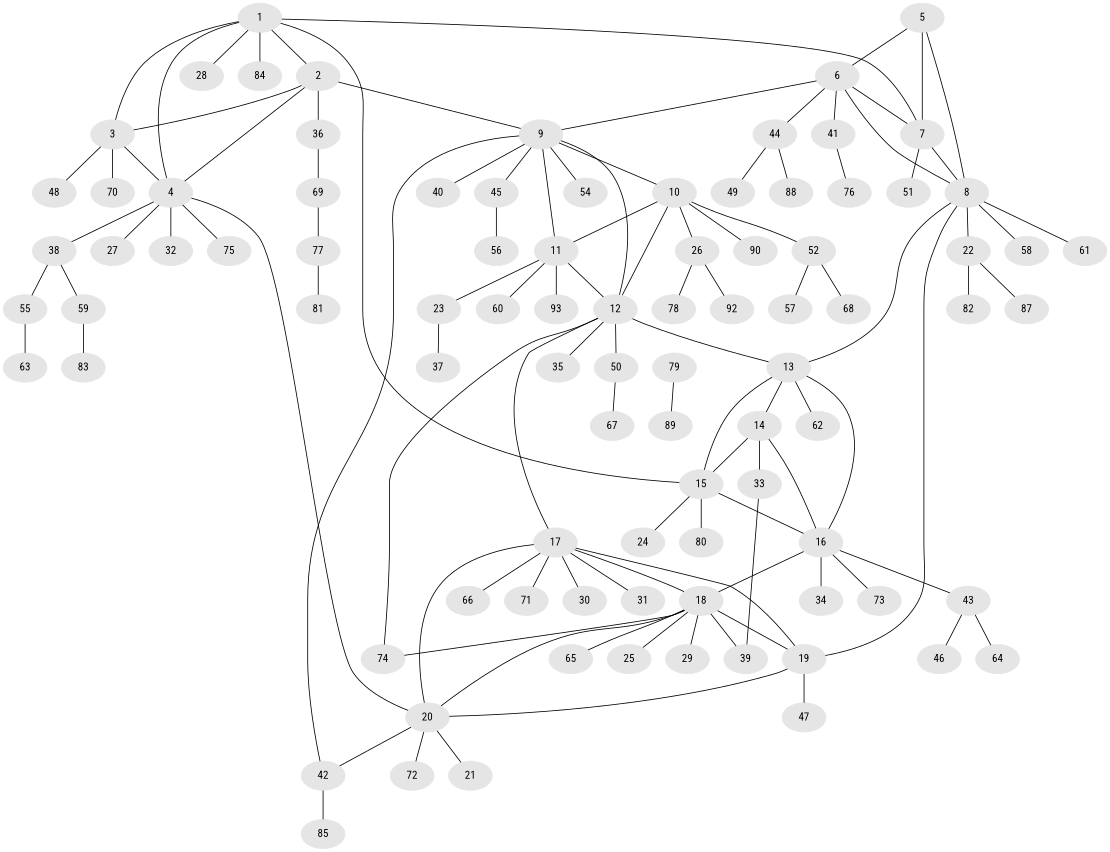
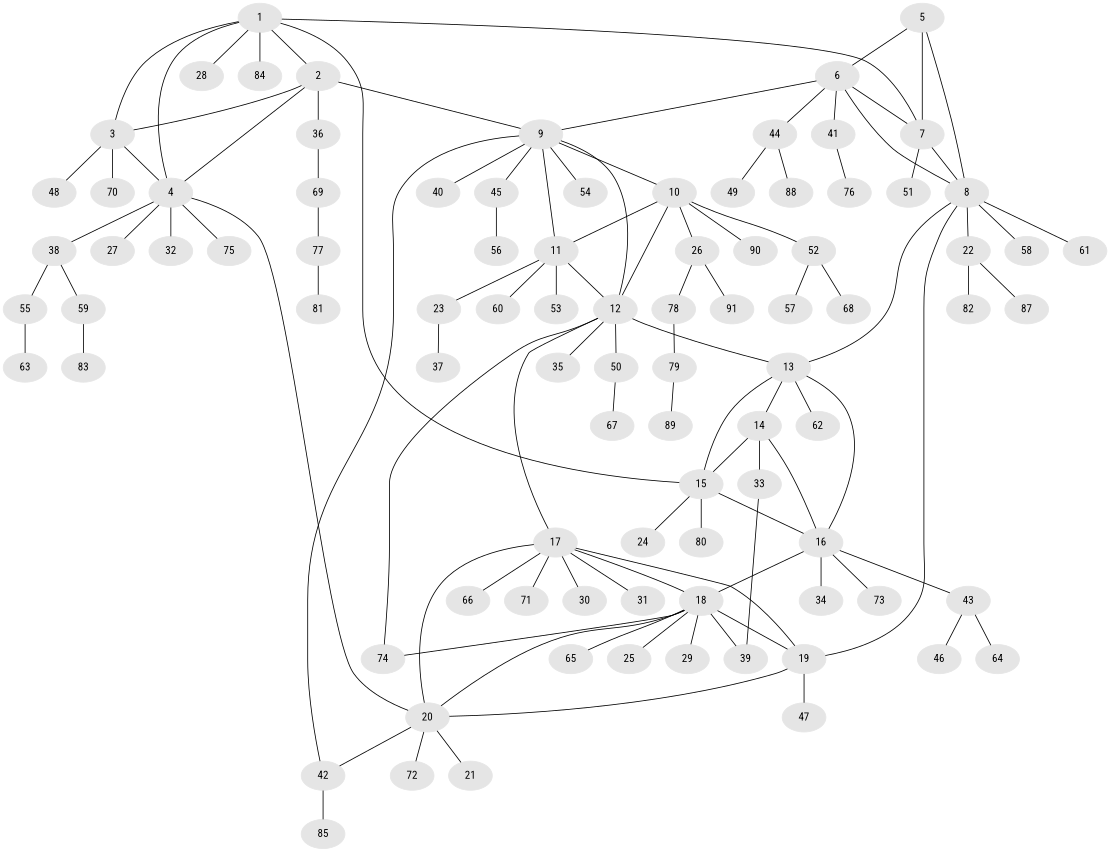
node "93": label "93" -> "53"
node "92": label "92" -> "91"
edge "78" -- "79": added
